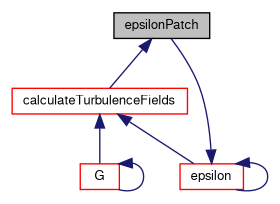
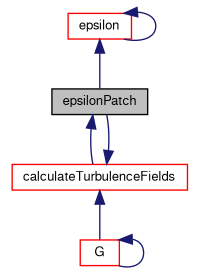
edge "epsilon" -> "calculateTurbulenceFields": now "epsilonPatch" -> "calculateTurbulenceFields"
